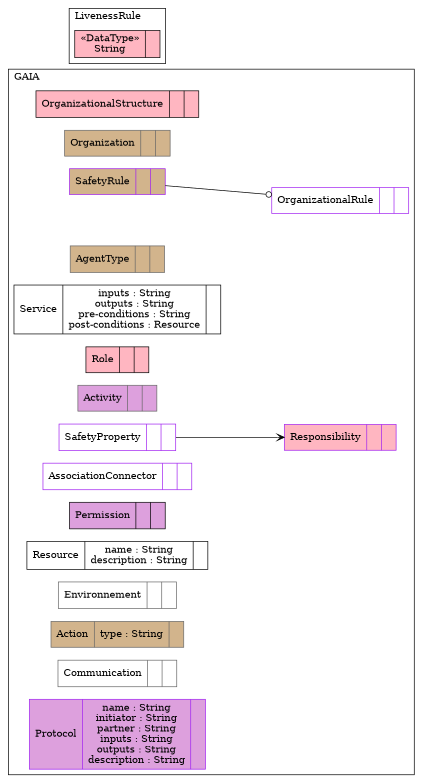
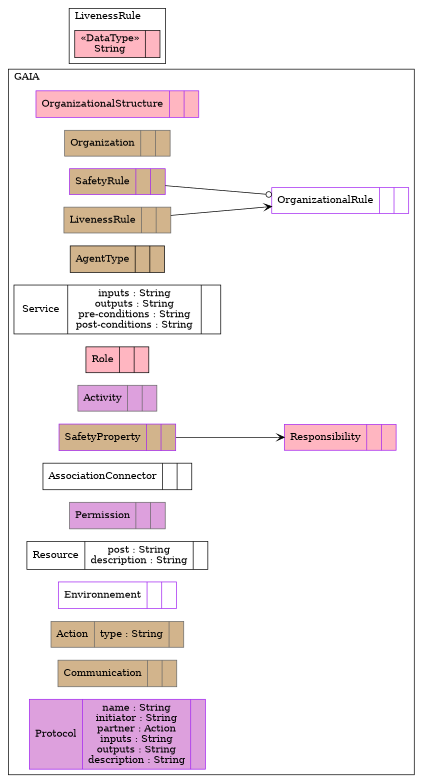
node "OrganizationalStructure": color black -> purple
node "LivenessRule": added
node "AgentType": color gray40 -> black
node "Service": text "post-conditions : Resource" -> "post-conditions : String"
node "SafetyProperty": fillcolor white -> tan
node "AssociationConnector": color purple -> black
node "Permission": color black -> gray40
node "Resource": text "name : String" -> "post : String"
node "Environnement": color gray40 -> purple
node "Communication": fillcolor white -> tan
node "Protocol": text "partner : String" -> "partner : Action"
